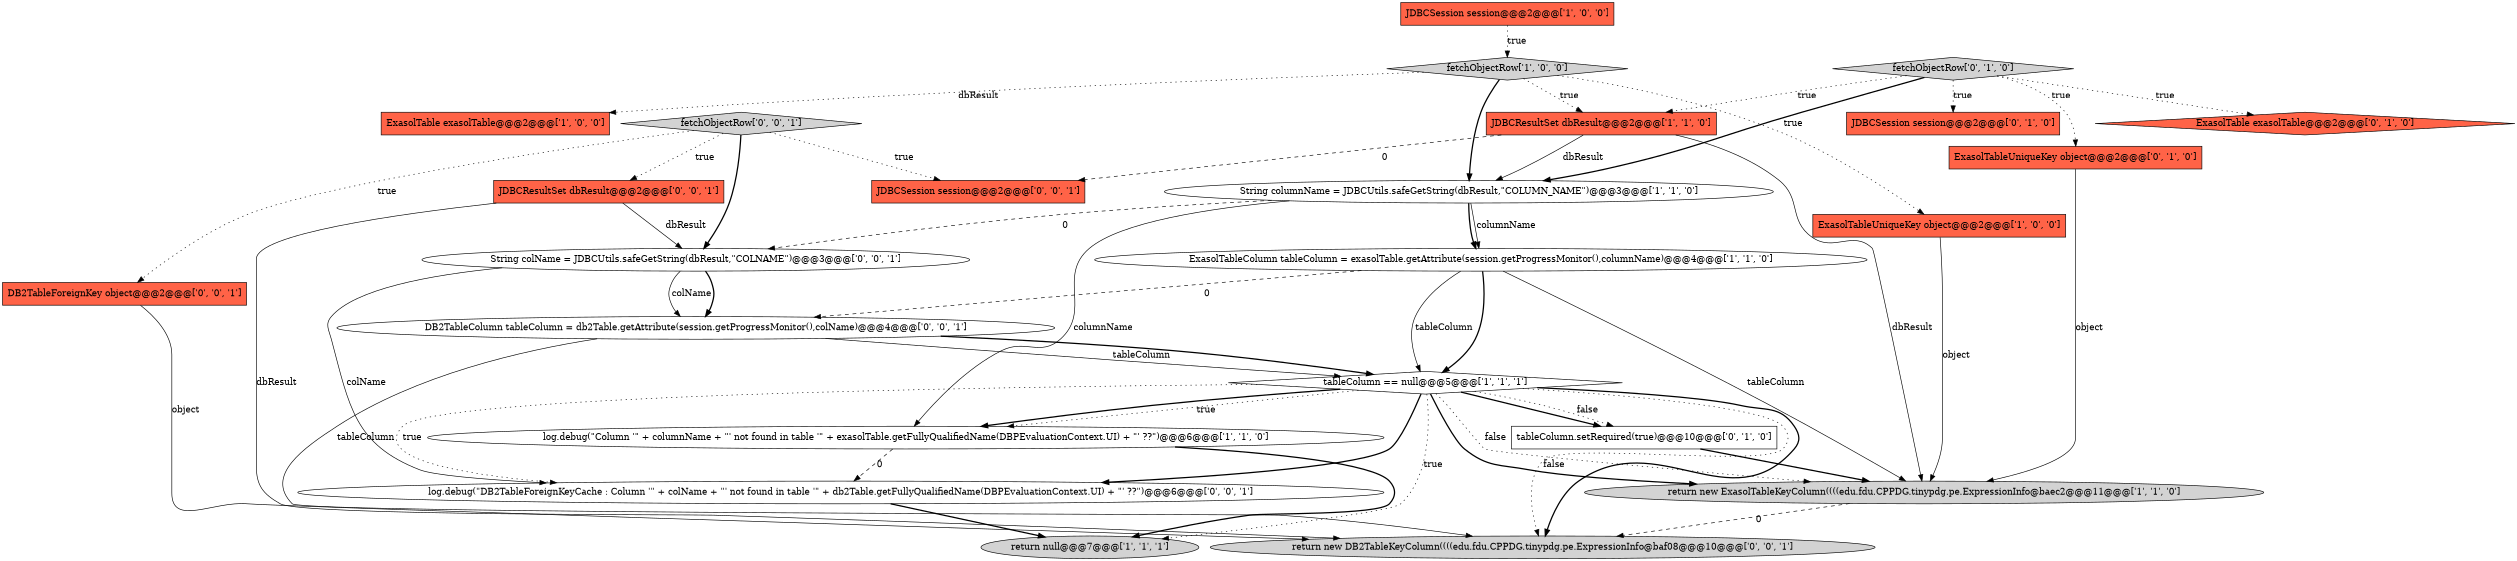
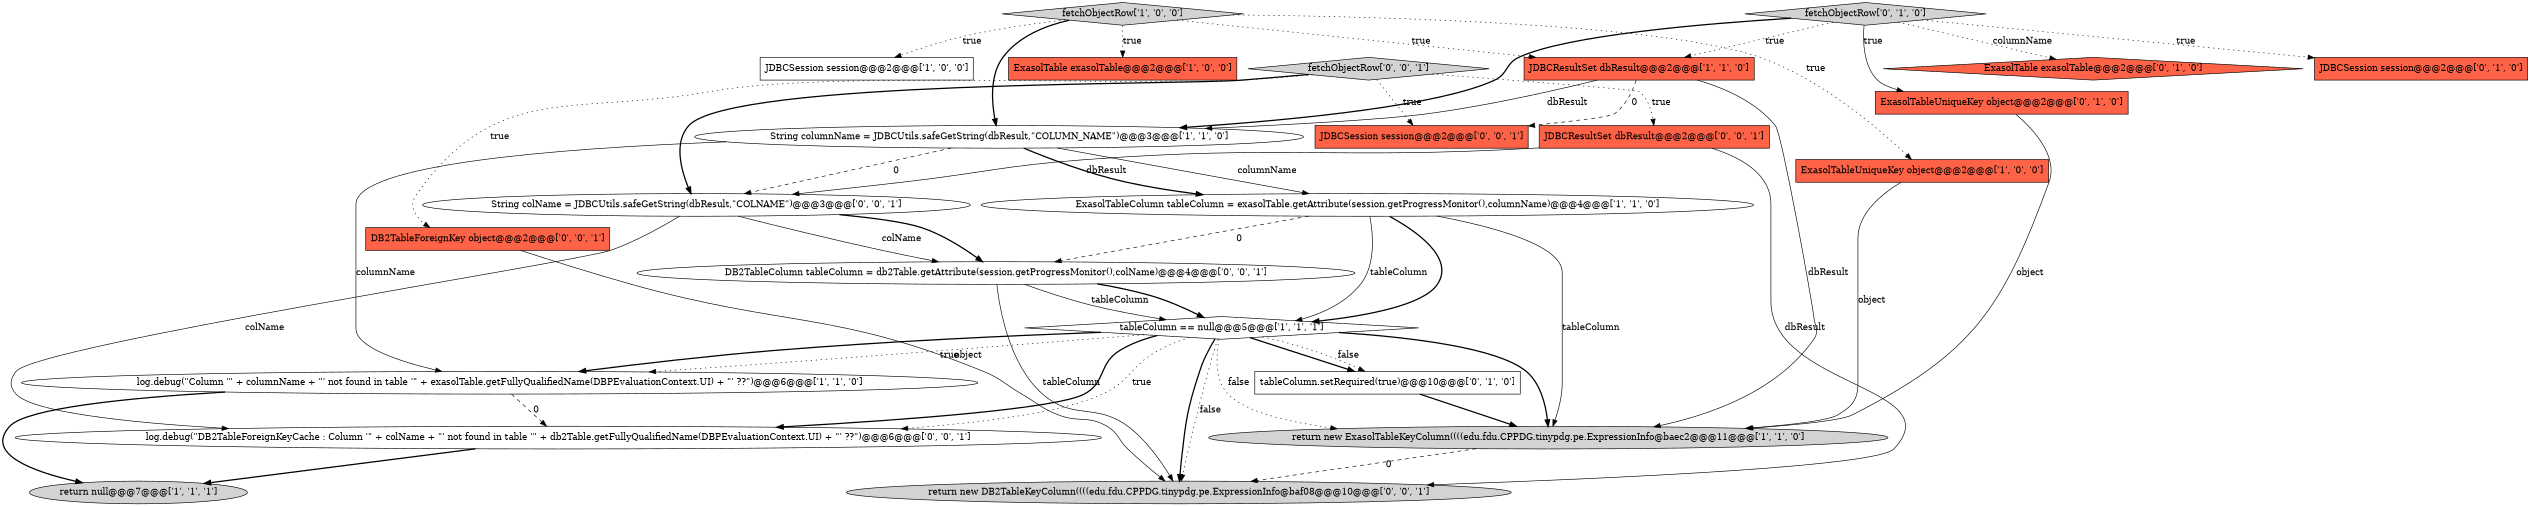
node "JDBCSession session@@@2@@@['1', '0', '0']": fillcolor tomato -> white
edge "JDBCSession session@@@2@@@['1', '0', '0']" -> "fetchObjectRow['1', '0', '0']": reversed
edge "fetchObjectRow['1', '0', '0']" -> "ExasolTable exasolTable@@@2@@@['1', '0', '0']": label "dbResult" -> "true"
edge "fetchObjectRow['0', '1', '0']" -> "ExasolTableUniqueKey object@@@2@@@['0', '1', '0']": style dotted -> solid
edge "fetchObjectRow['0', '1', '0']" -> "ExasolTable exasolTable@@@2@@@['0', '1', '0']": label "true" -> "columnName"
edge "tableColumn == null@@@5@@@['1', '1', '1']" -> "return null@@@7@@@['1', '1', '1']": removed, label "true"
